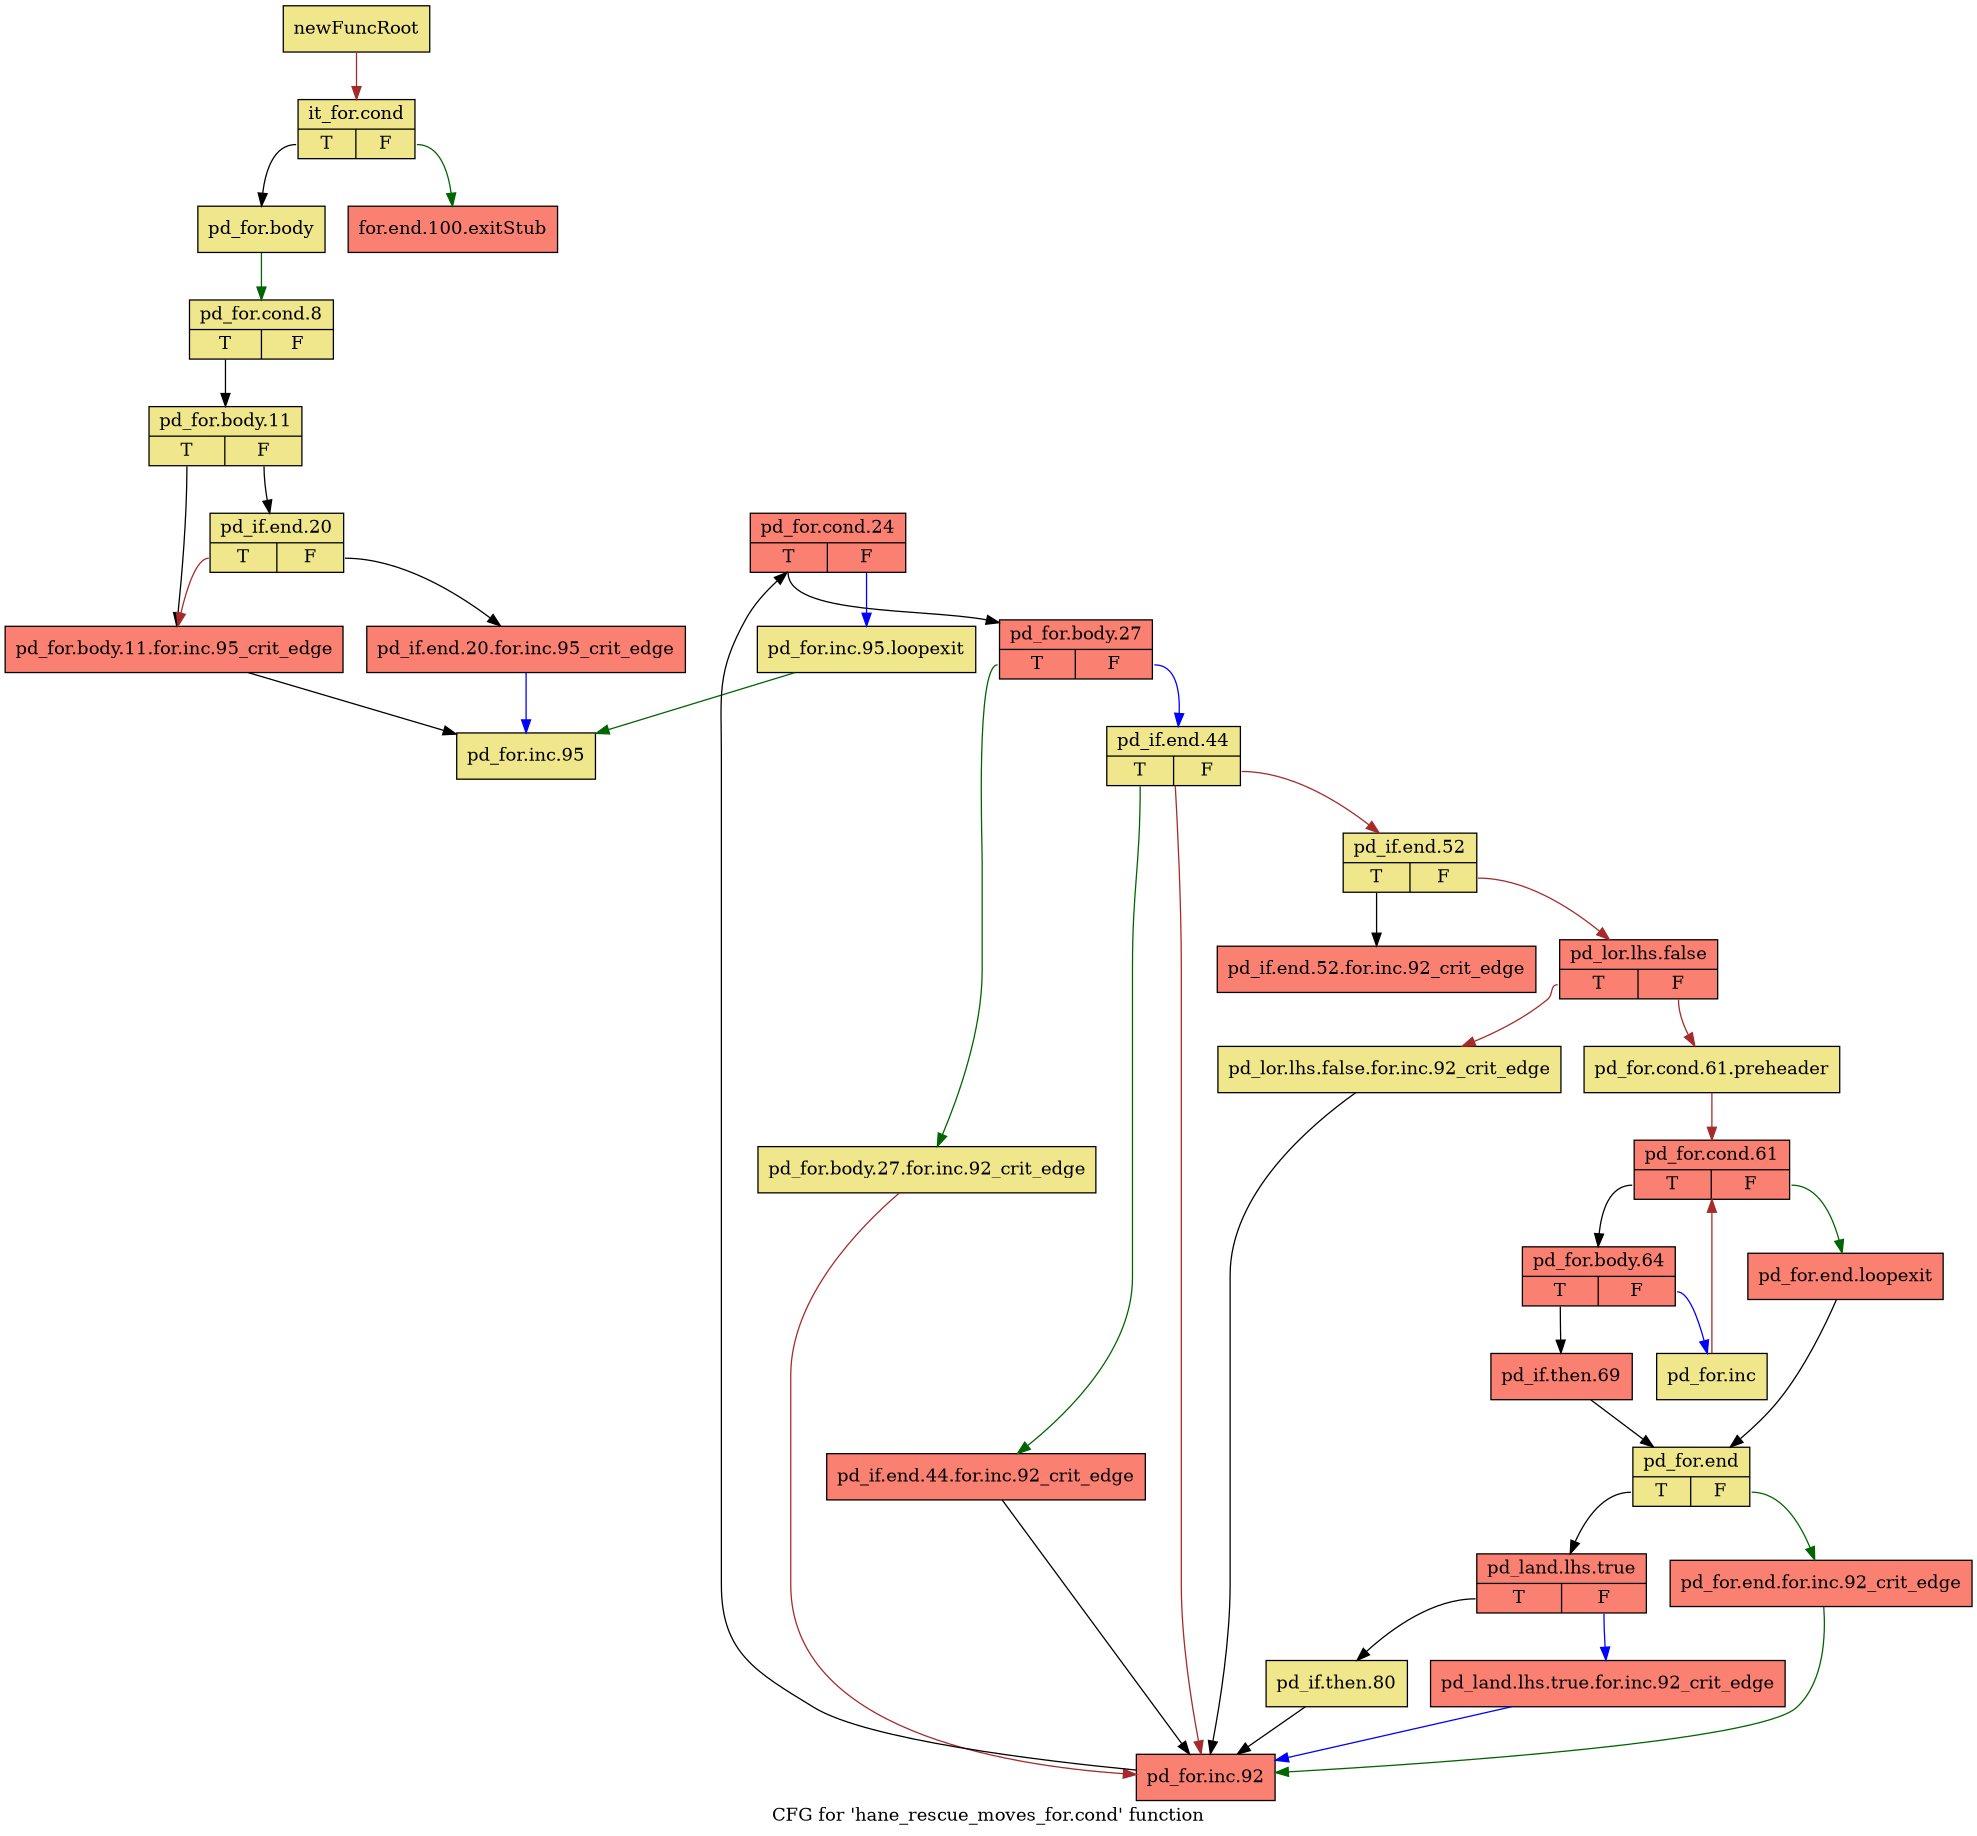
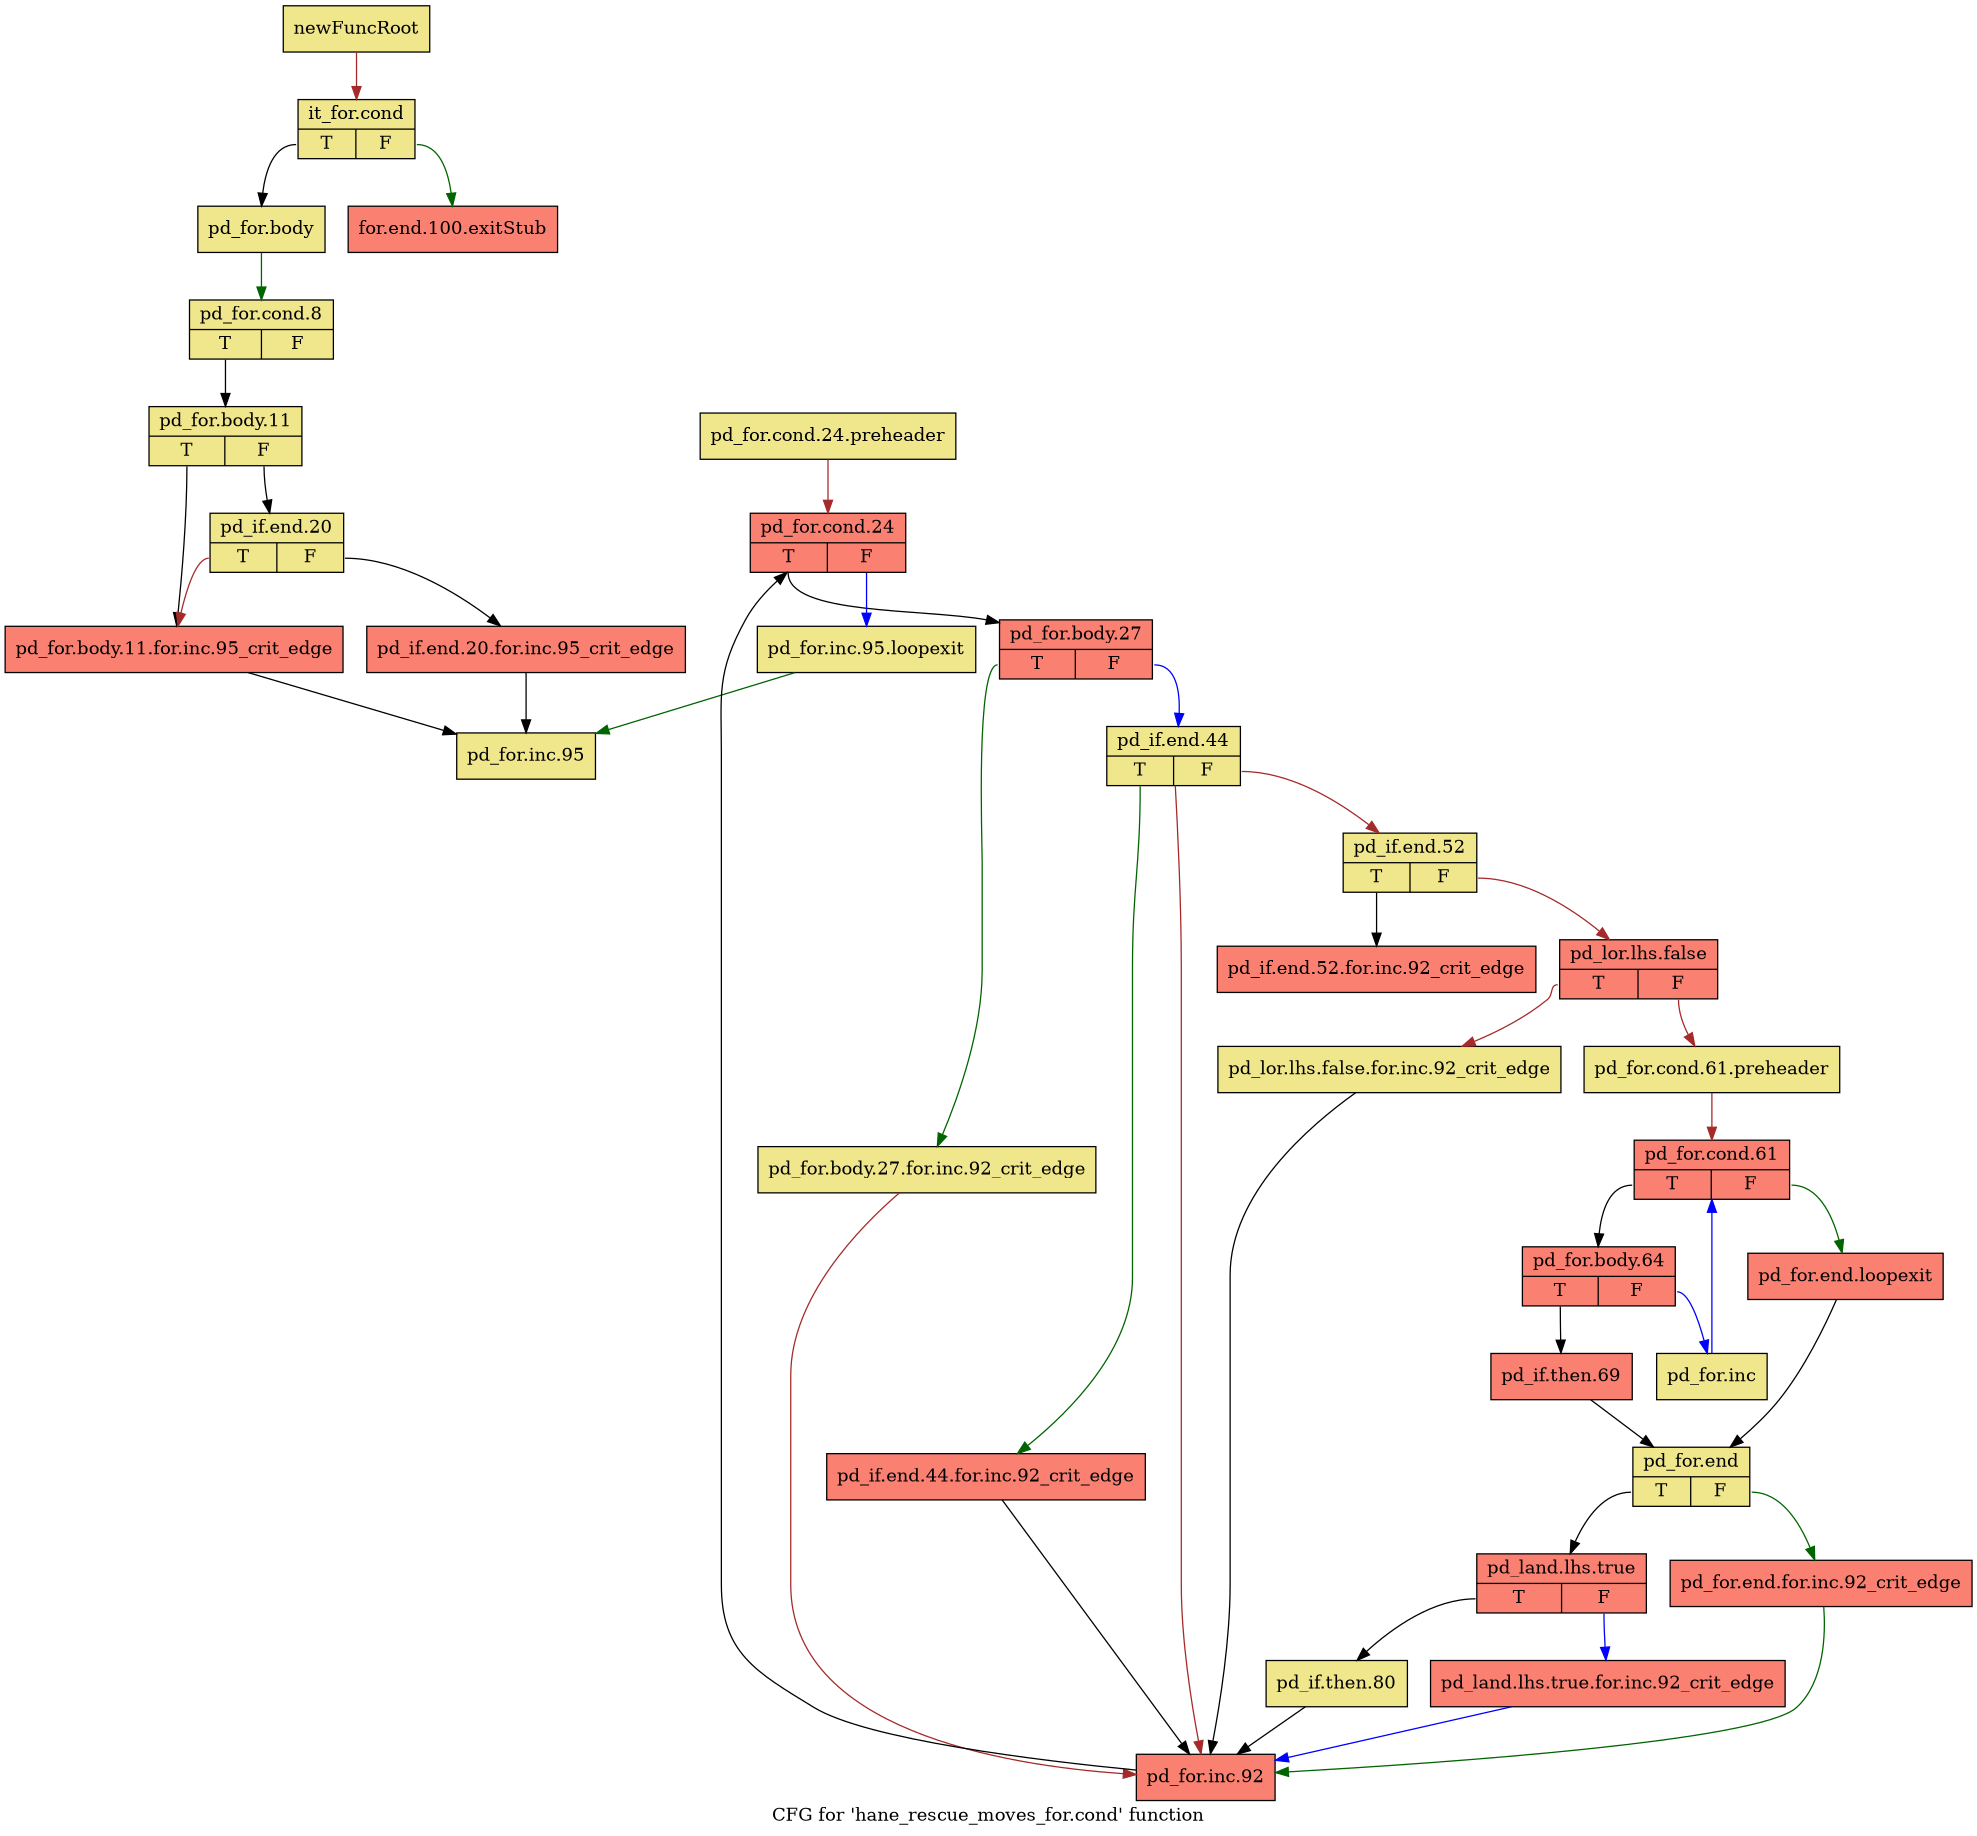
node "pd_for.cond.24.preheader": added
edge "pd_if.end.20.for.inc.95_crit_edge" -> "pd_for.inc.95": color blue -> black
edge "pd_for.inc" -> "pd_for.cond.61": color brown -> blue
